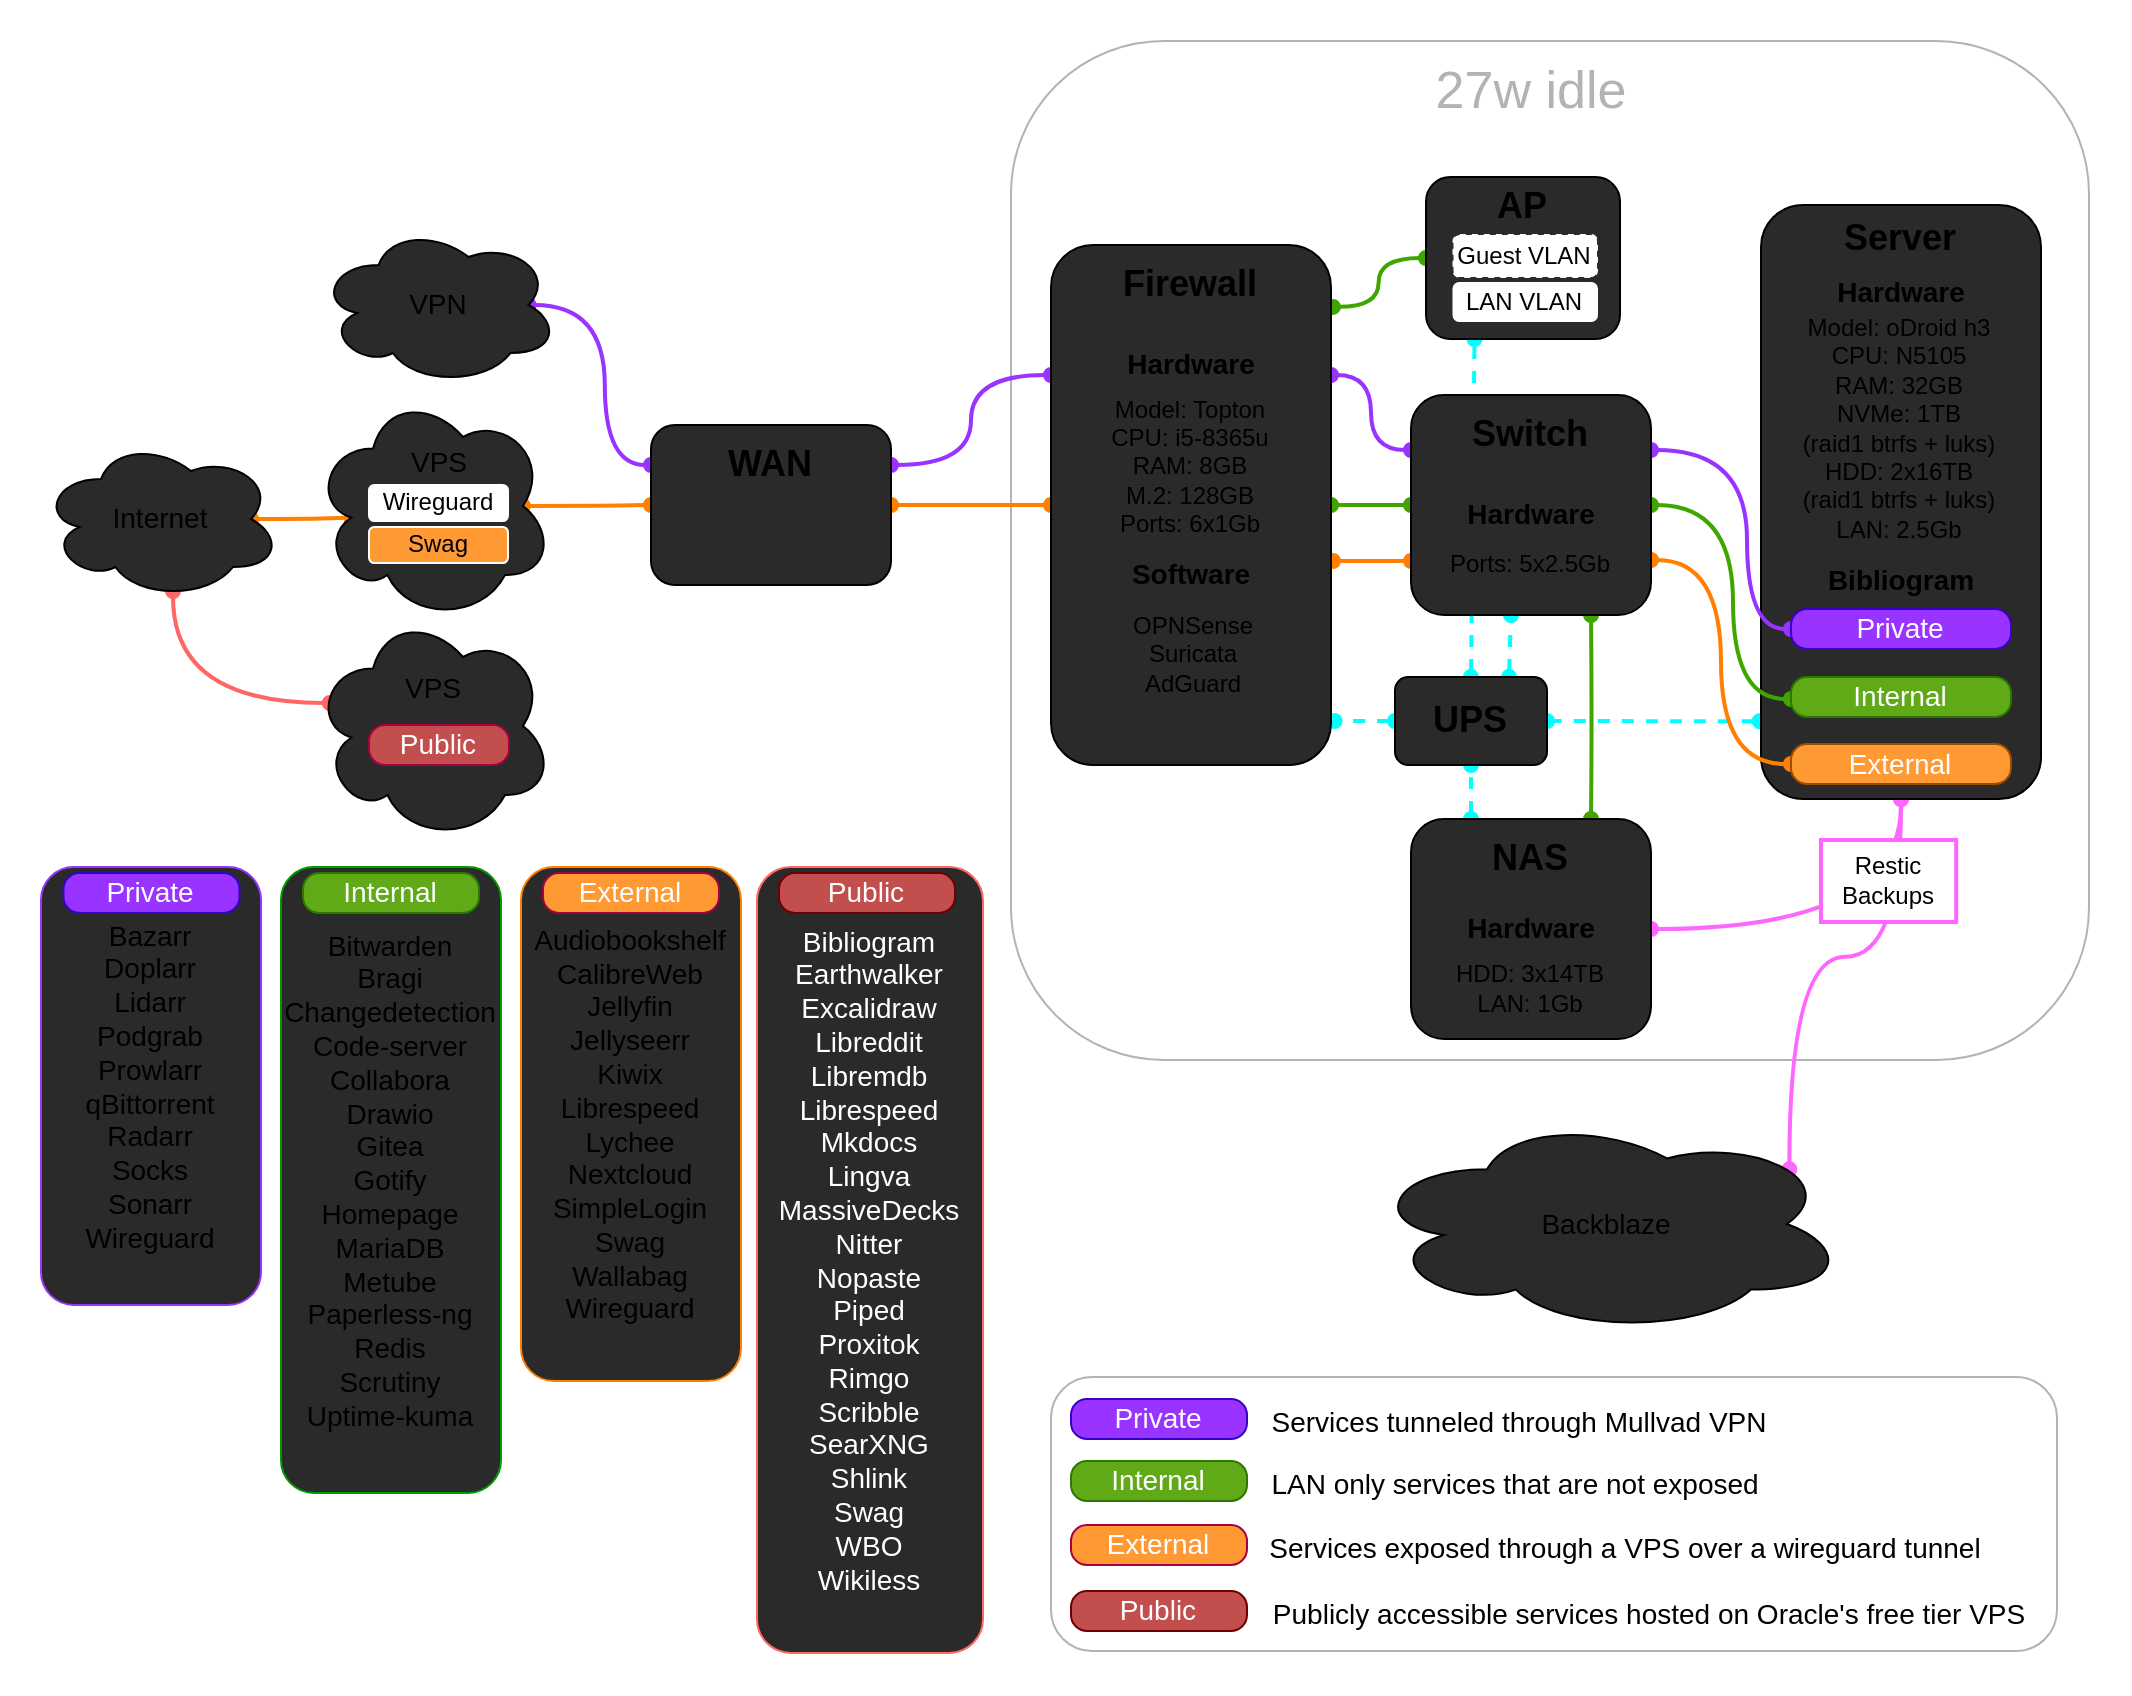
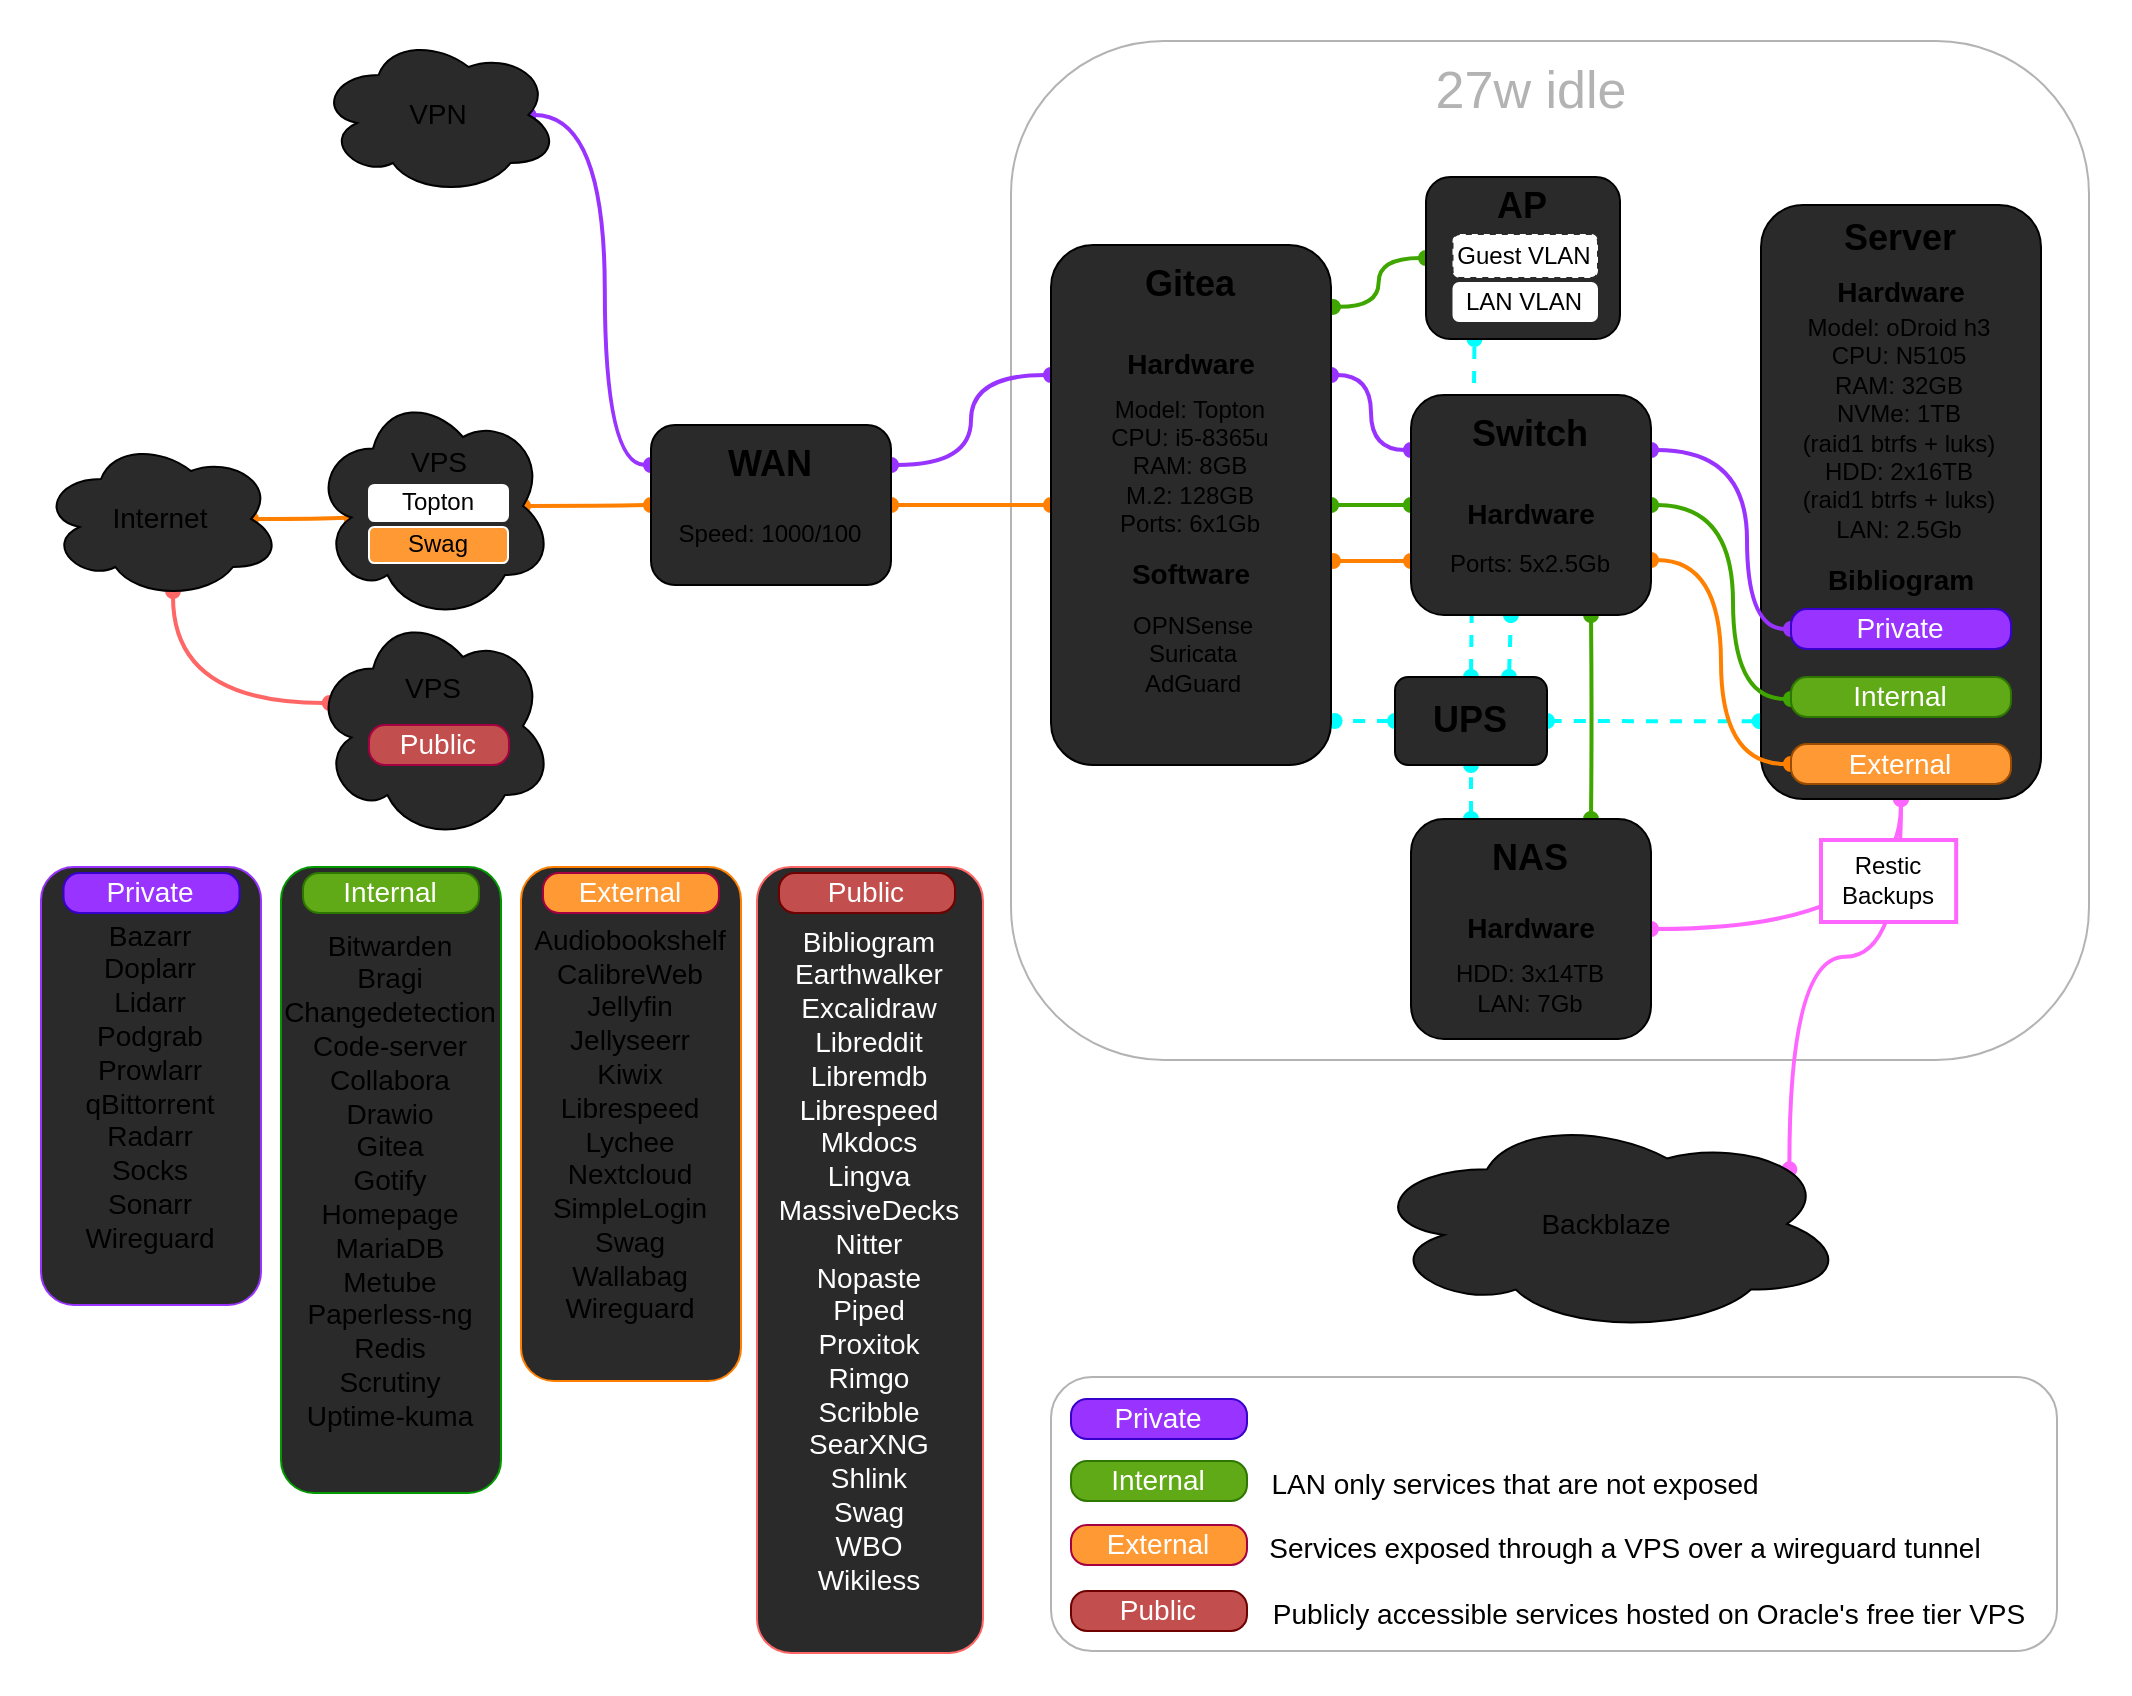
node "Firewall": label "Firewall" -> "Gitea"
node "VPN": moved (439, 305) -> (439, 115)
node "Wireguard": label "Wireguard" -> "Topton"
node "Speed: 1000/100": added
node "HDD: 3x14TB LAN: 1Gb": label "HDD: 3x14TB LAN: 1Gb" -> "HDD: 3x14TB LAN: 7Gb"
node "Services tunneled through Mullvad VPN": removed
